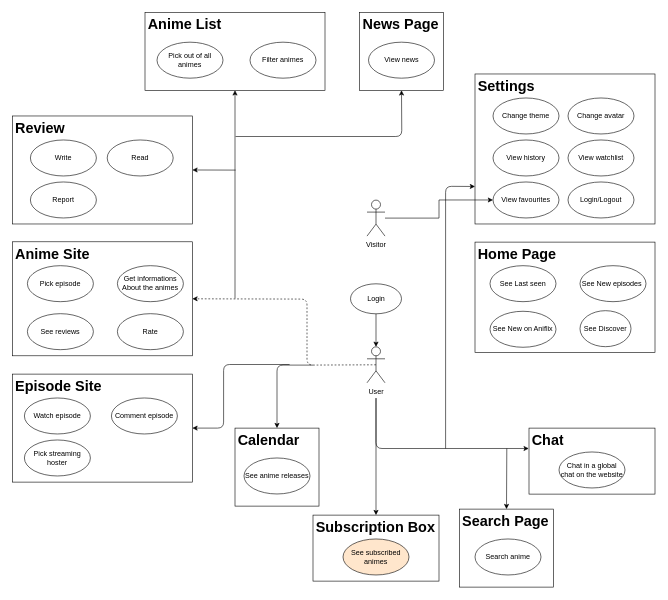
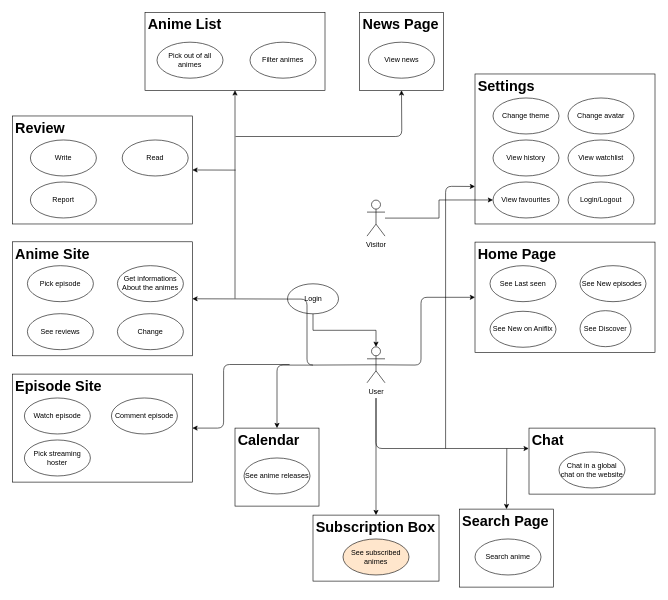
node "Read": moved (140, 158) -> (155, 158)
edge "User" -> "Home Page": added
edge "User" -> "Anime Site": style dashed -> solid
node "Login": moved (376, 299) -> (313, 299)
node "Rate": label "Rate" -> "Change"
